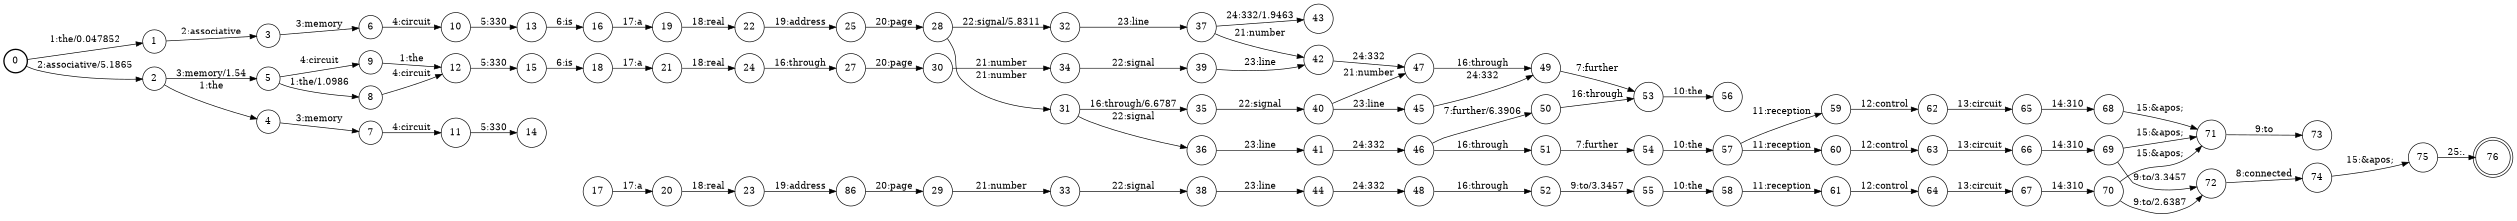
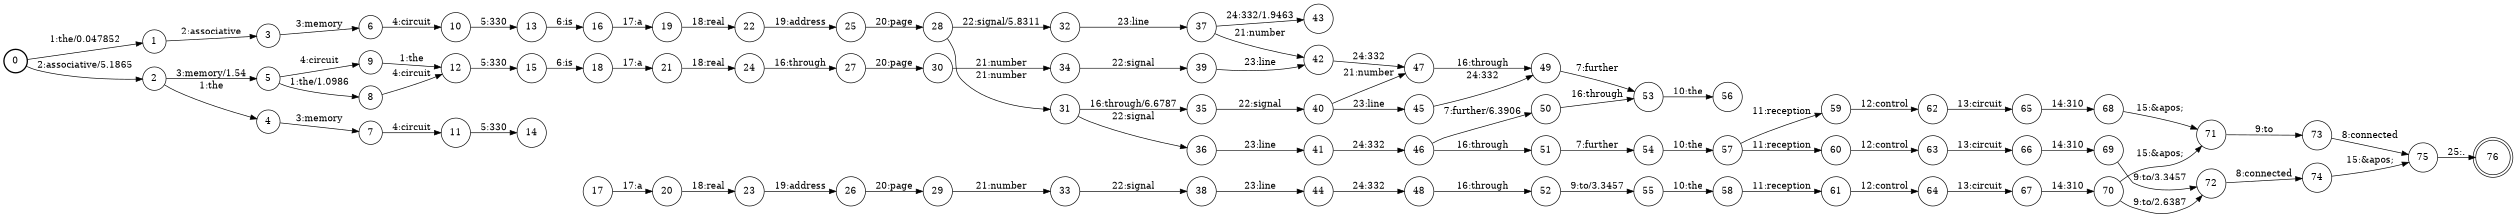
edge "69" -> "71": removed, label "15:&apos;"
edge "73" -> "75": added, label "8:connected"
node "86": label "86" -> "26"
